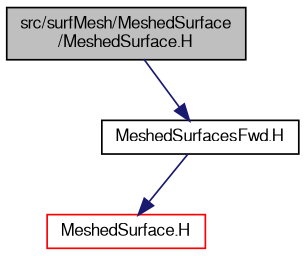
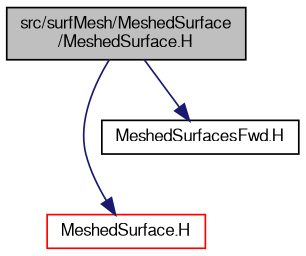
edge "MeshedSurfacesFwd.H" -> "MeshedSurface.H": now "src/surfMesh/MeshedSurface /MeshedSurface.H" -> "MeshedSurface.H"
